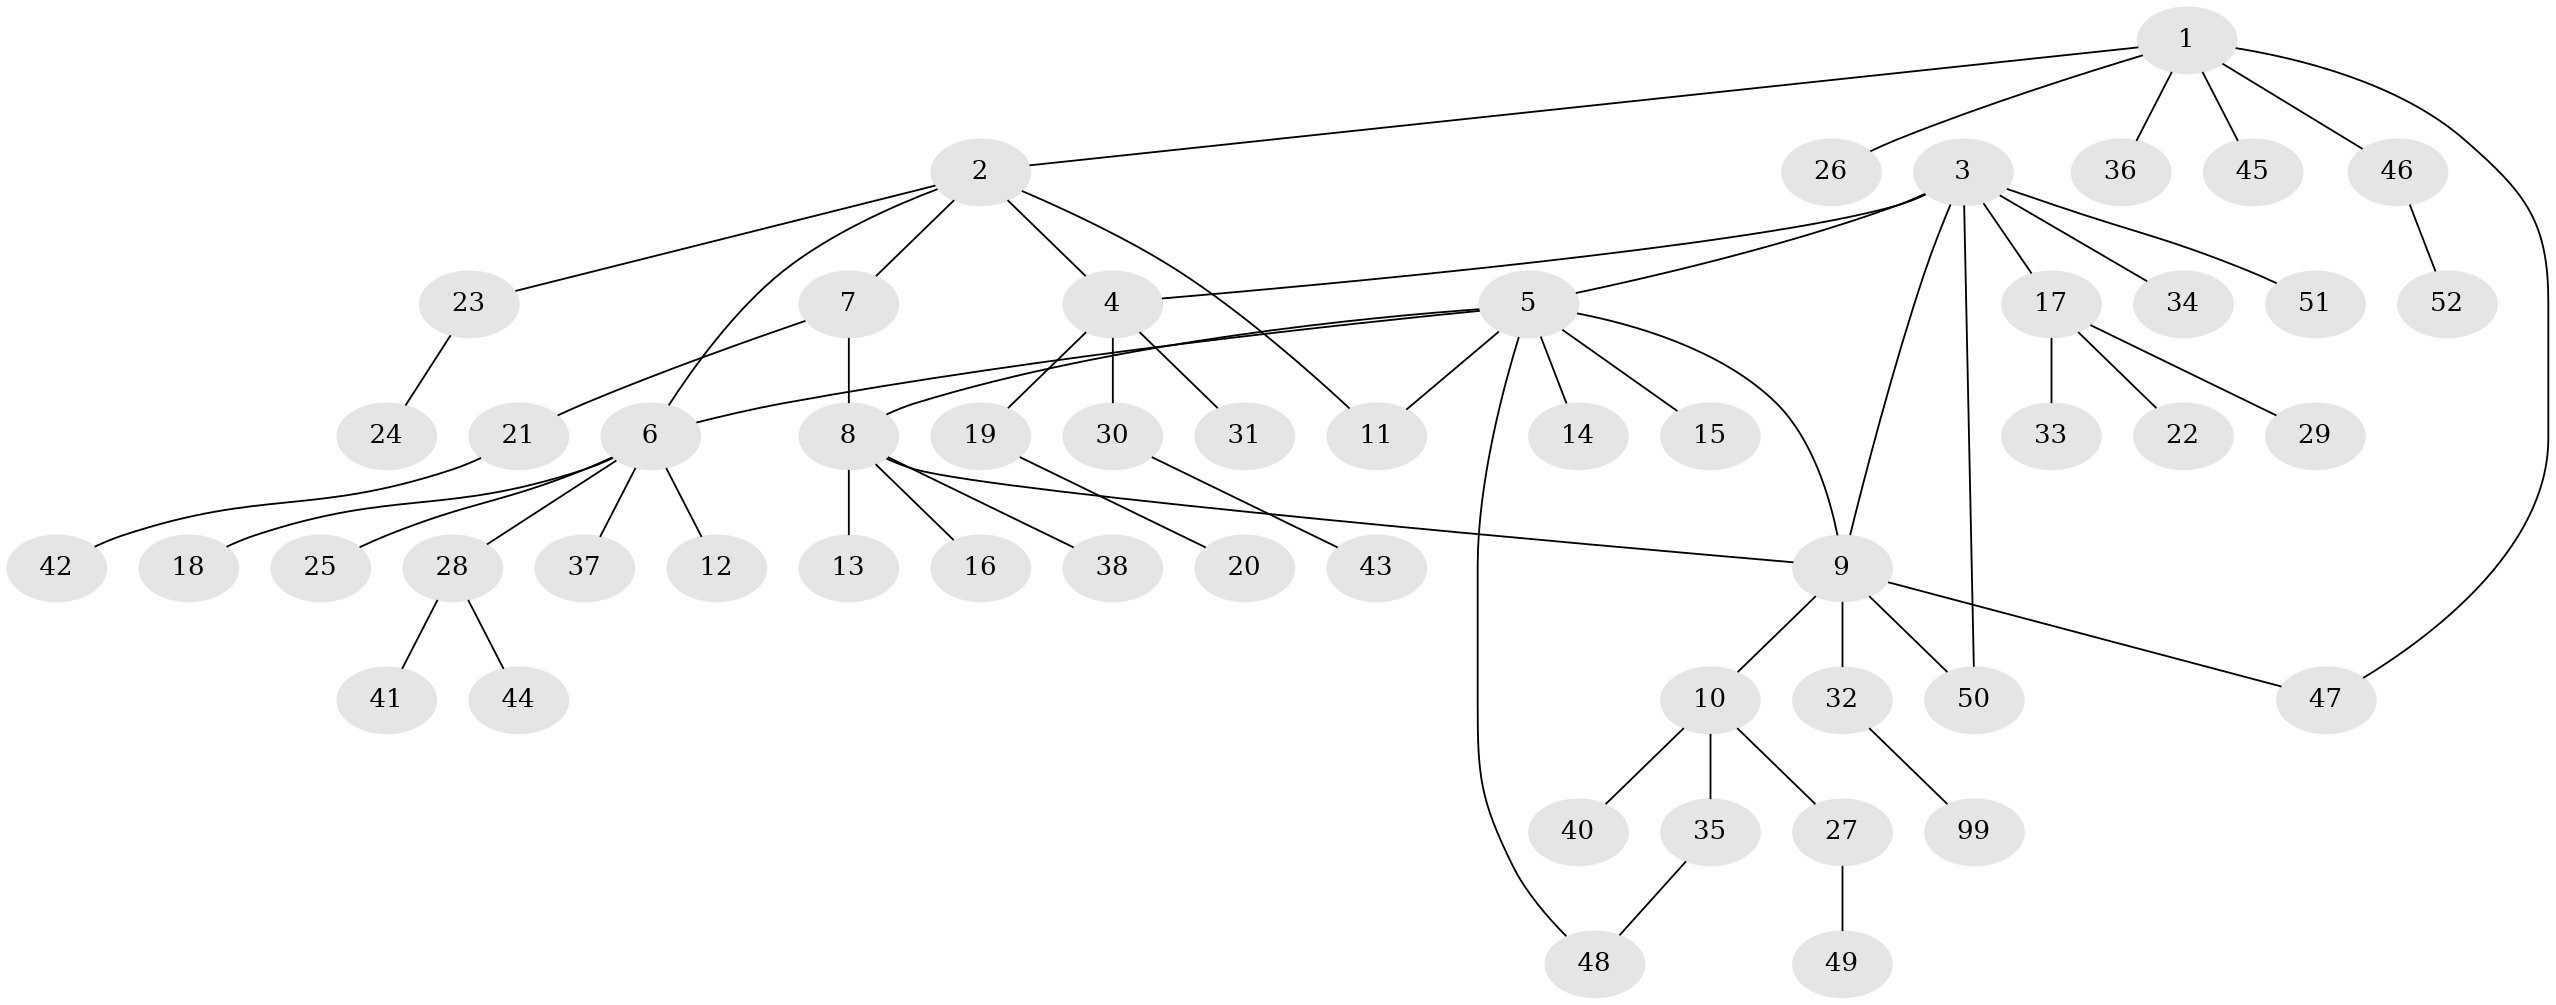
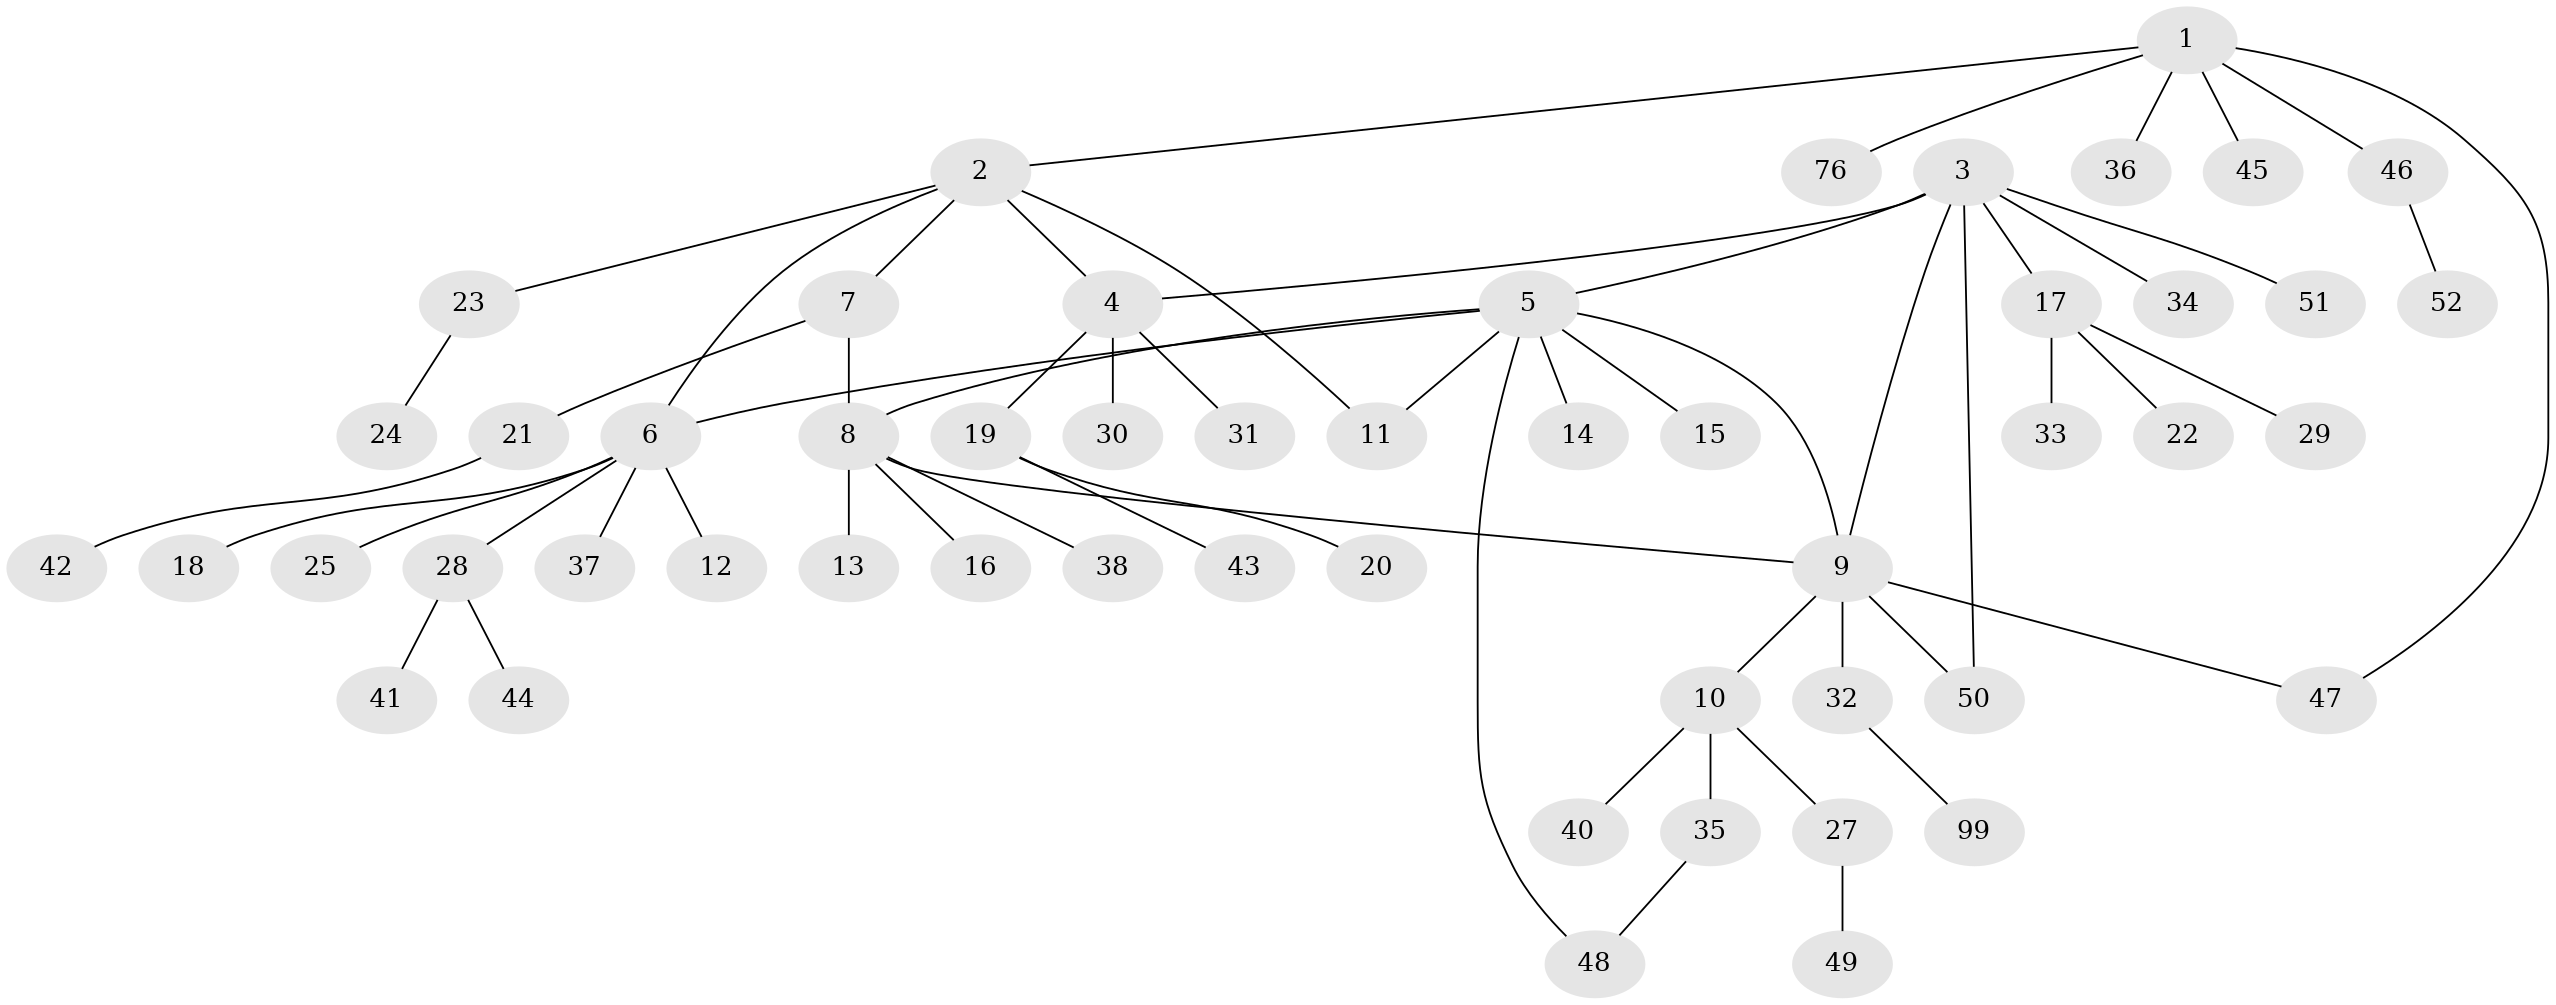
node "26": label "26" -> "76"
edge "30" -- "43": now "19" -- "43"
